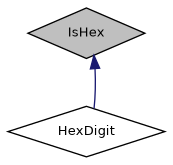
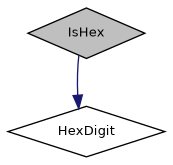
edge "HexDigit" -> "IsHex": reversed
